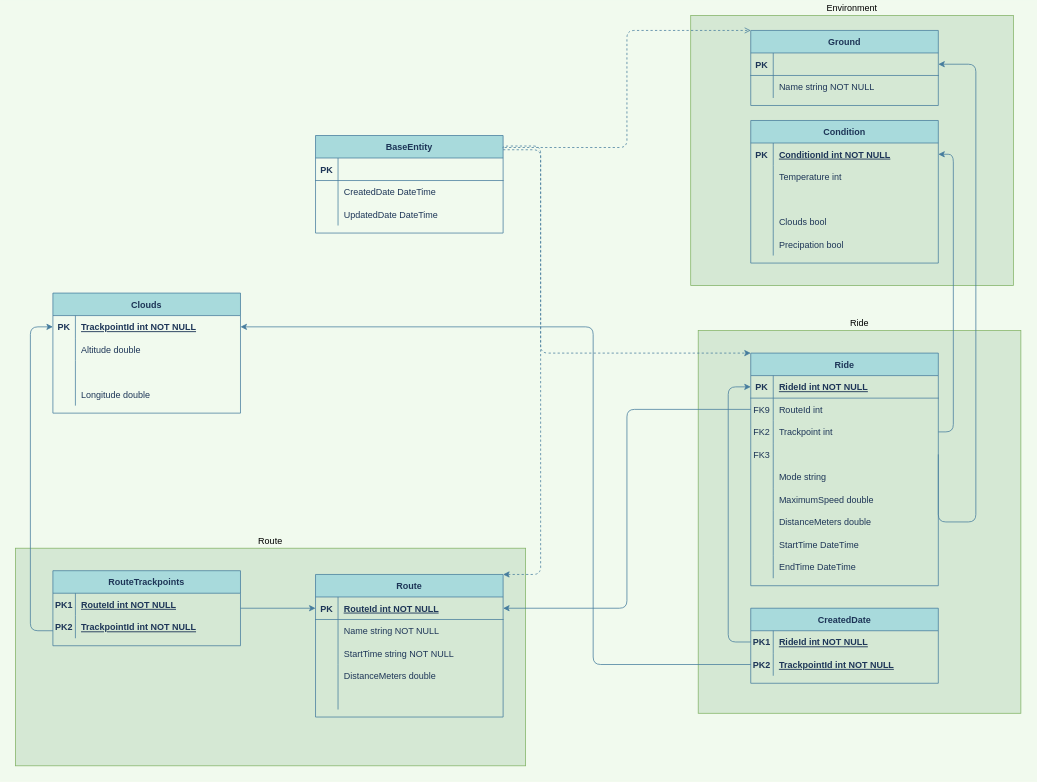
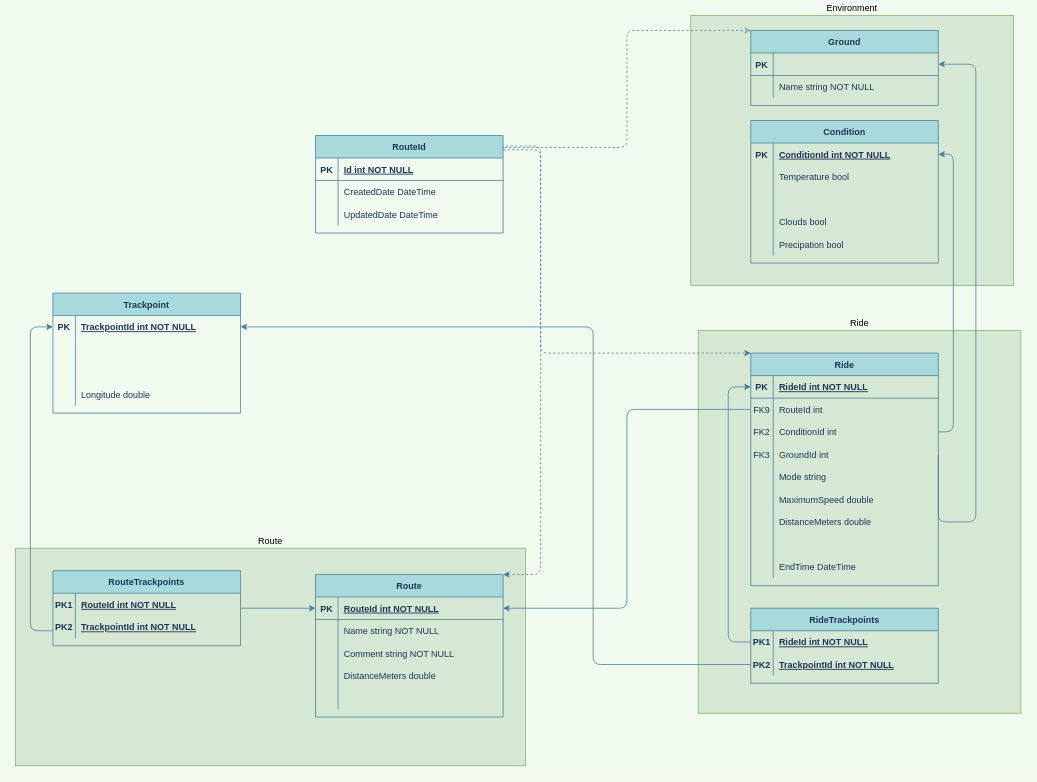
node "BaseEntity": label "BaseEntity" -> "RouteId"
node "Id int NOT NULL": added
node "Temperature int": label "Temperature int" -> "Temperature bool"
node "Clouds": label "Clouds" -> "Trackpoint"
node "Altitude double": removed
node "Trackpoint int": label "Trackpoint int" -> "ConditionId int"
node "GroundId int": added
node "StartTime DateTime": removed
node "CreatedDate": label "CreatedDate" -> "RideTrackpoints"
node "StartTime string NOT NULL": label "StartTime string NOT NULL" -> "Comment string NOT NULL"
